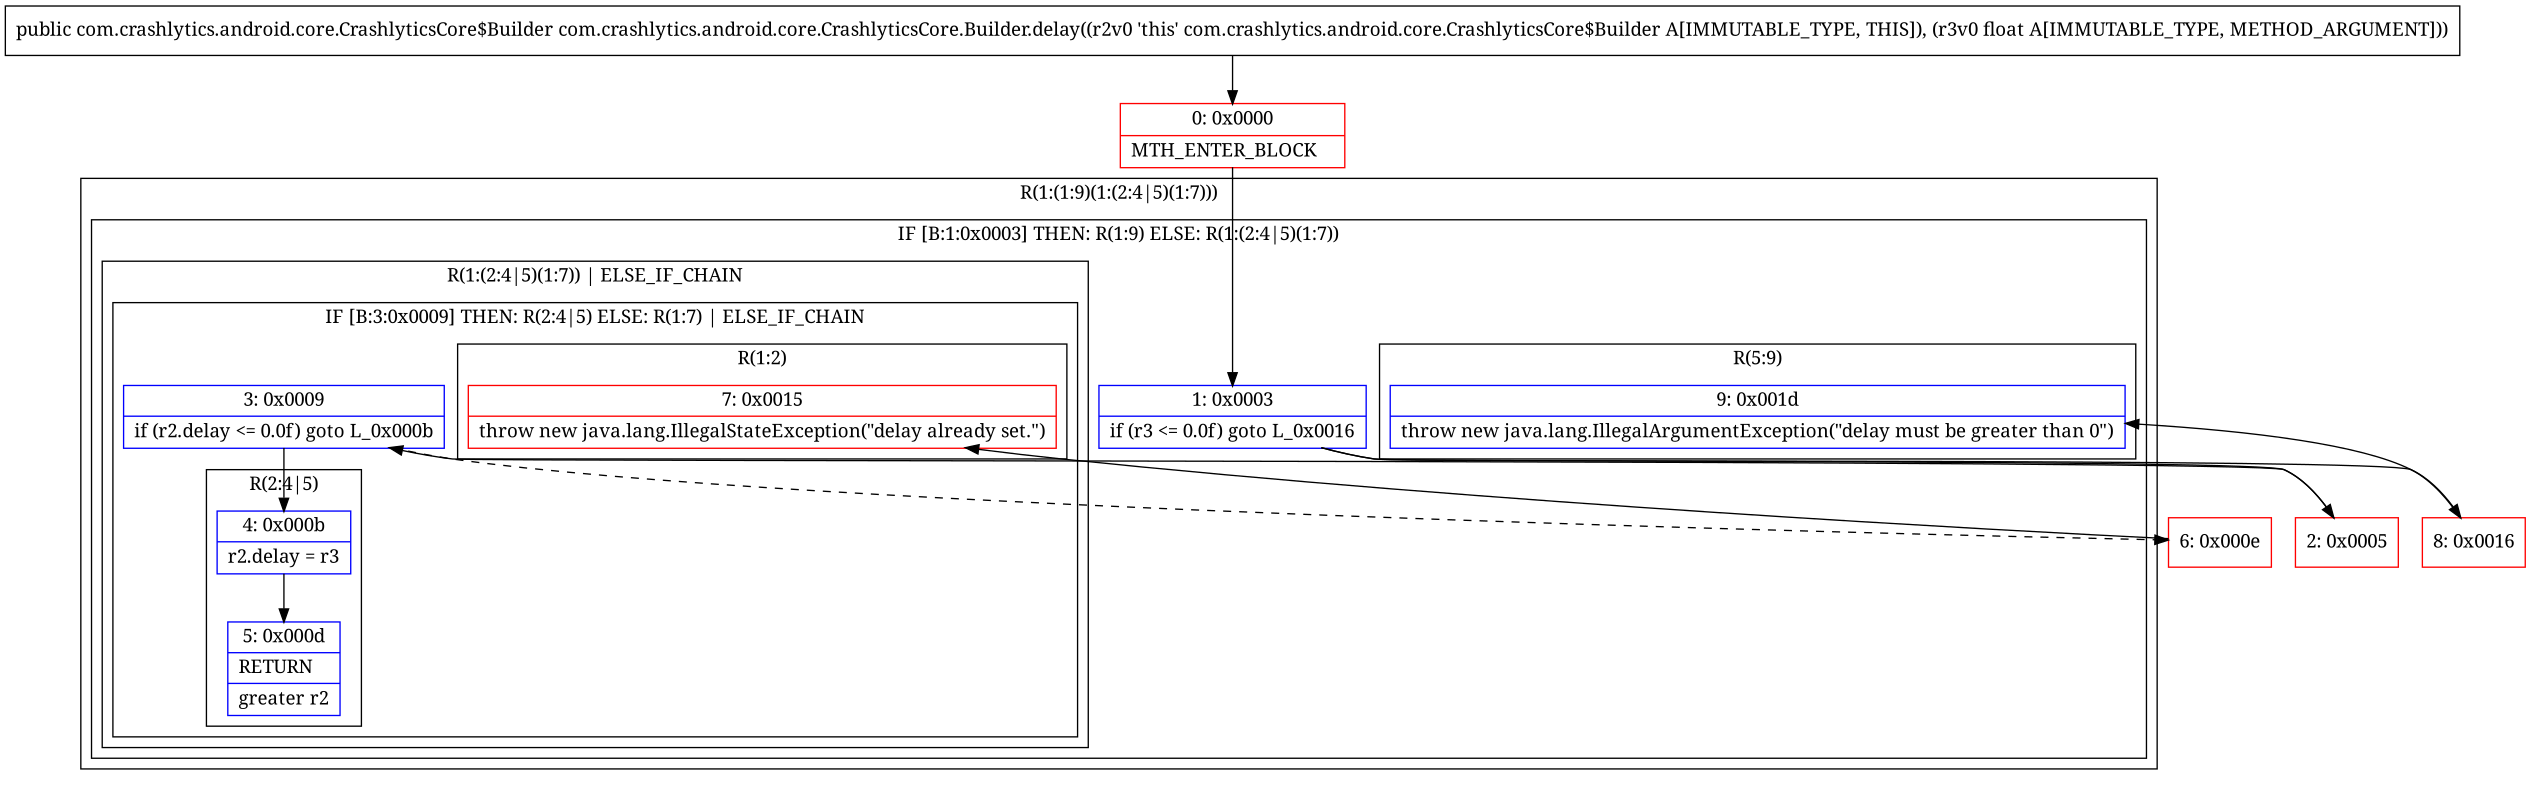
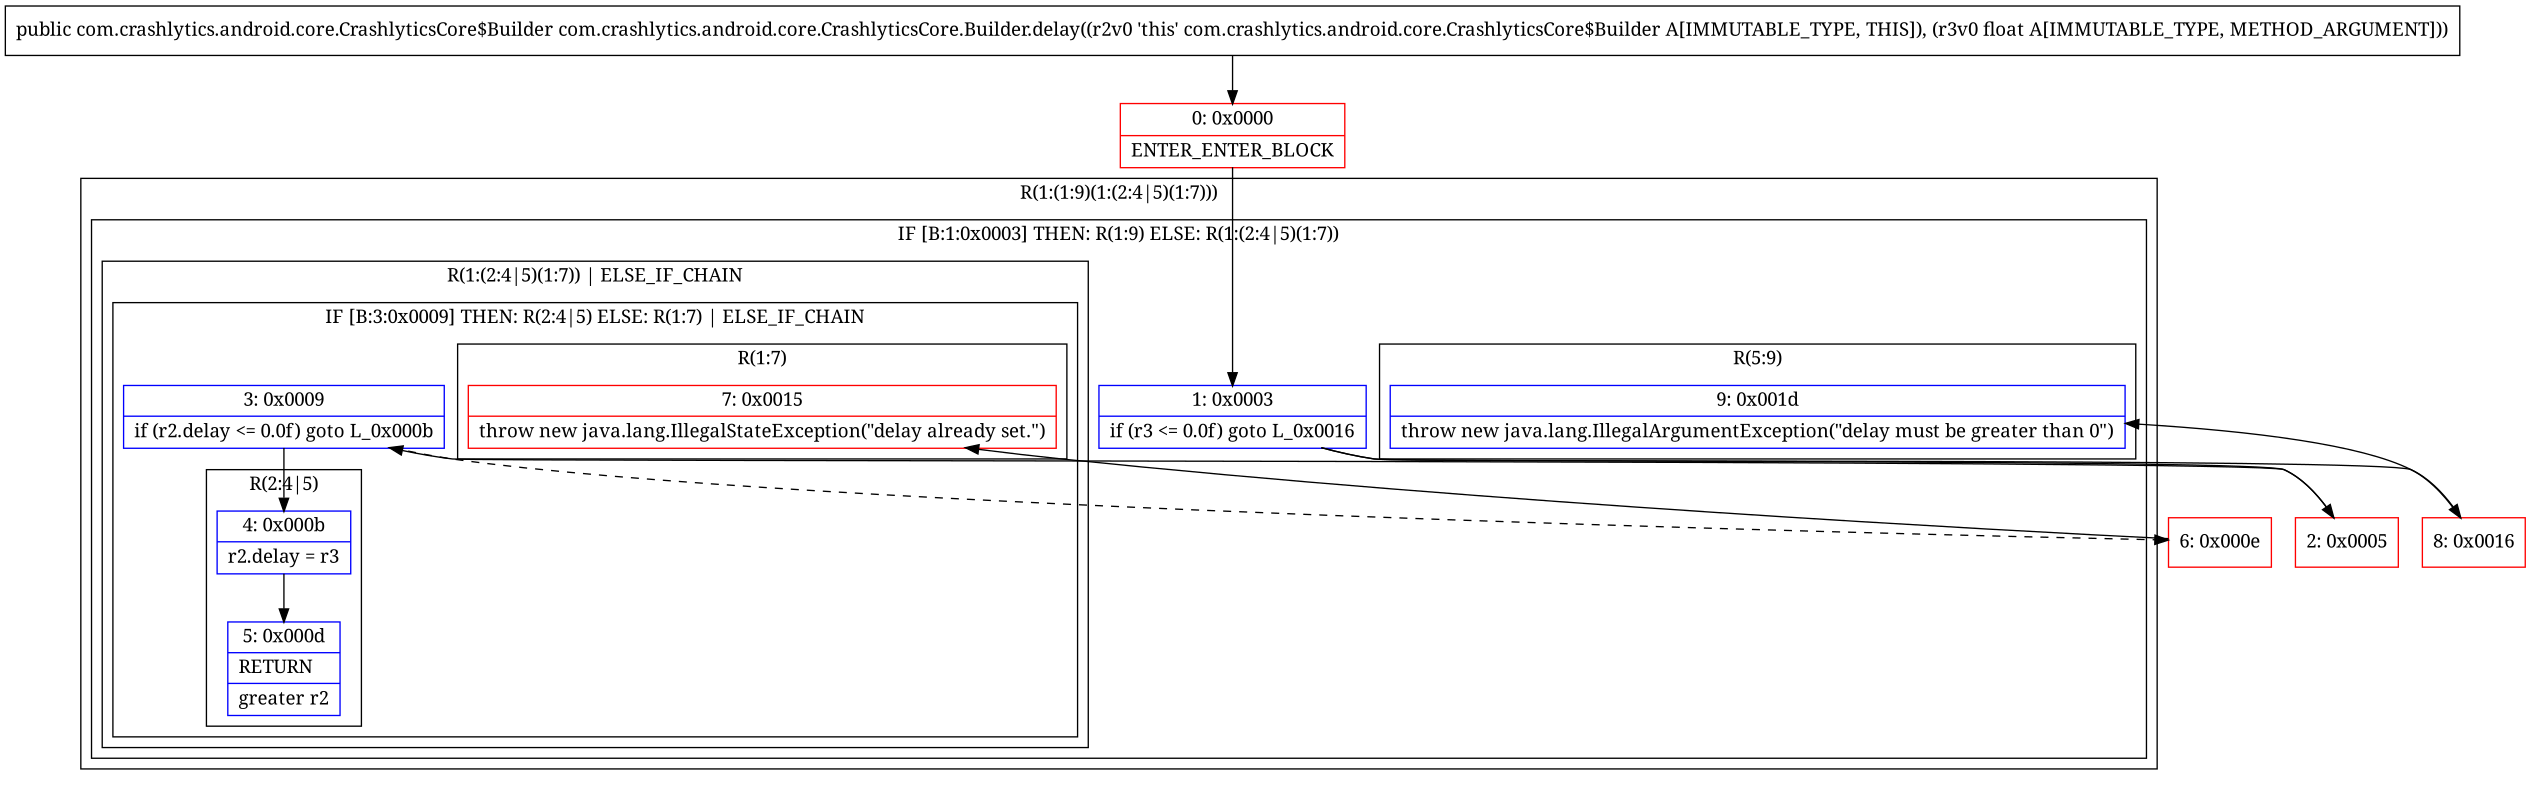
node "0: 0x0000": text "MTH_ENTER_BLOCK" -> "ENTER_ENTER_BLOCK"
cluster "R(1:2)": label "R(1:2)" -> "R(1:7)"
